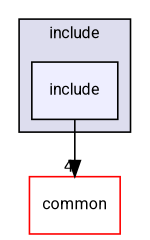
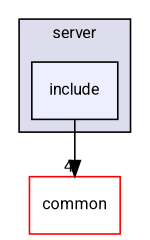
cluster "include": label "include" -> "server"
